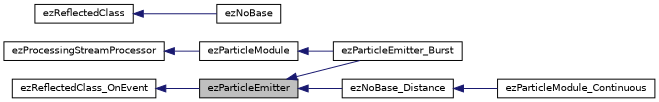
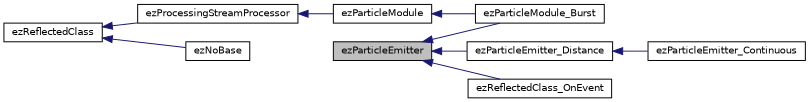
edge "ezProcessingStreamProcessor" -> "ezReflectedClass": added
node "ezParticleEmitter_Burst": label "ezParticleEmitter_Burst" -> "ezParticleModule_Burst"
edge "ezParticleEmitter" -> "ezReflectedClass_OnEvent": reversed
node "ezNoBase_Distance": label "ezNoBase_Distance" -> "ezParticleEmitter_Distance"
node "ezParticleModule_Continuous": label "ezParticleModule_Continuous" -> "ezParticleEmitter_Continuous"
